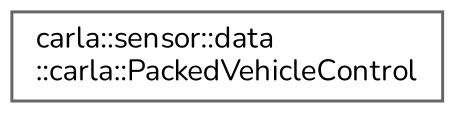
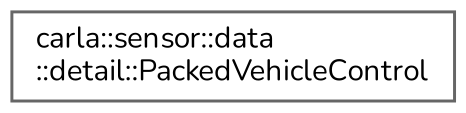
node "carla::sensor::data ::carla::PackedVehicleControl": label "carla::sensor::data ::carla::PackedVehicleControl" -> "carla::sensor::data ::detail::PackedVehicleControl"
